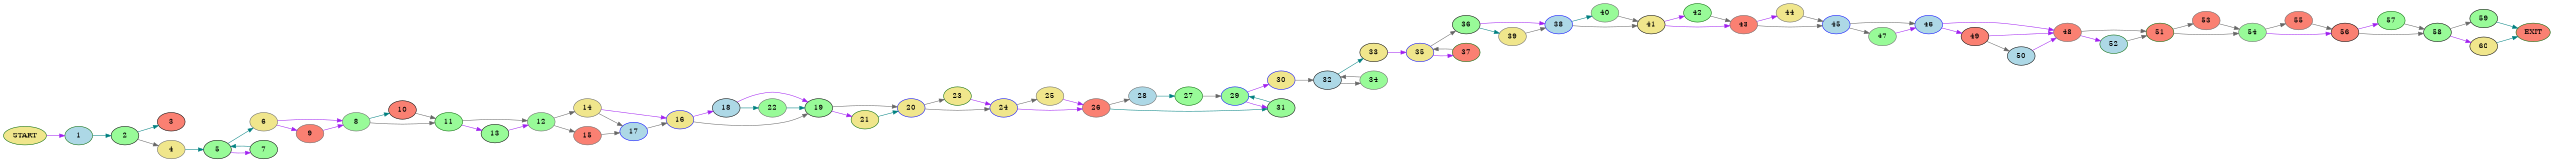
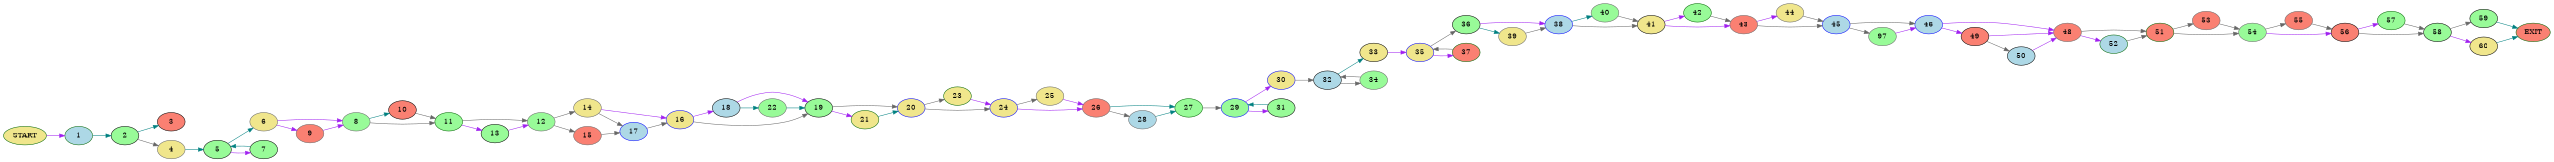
node "47": label "47" -> "97"
edge "26" -> "31": now "26" -> "27"
